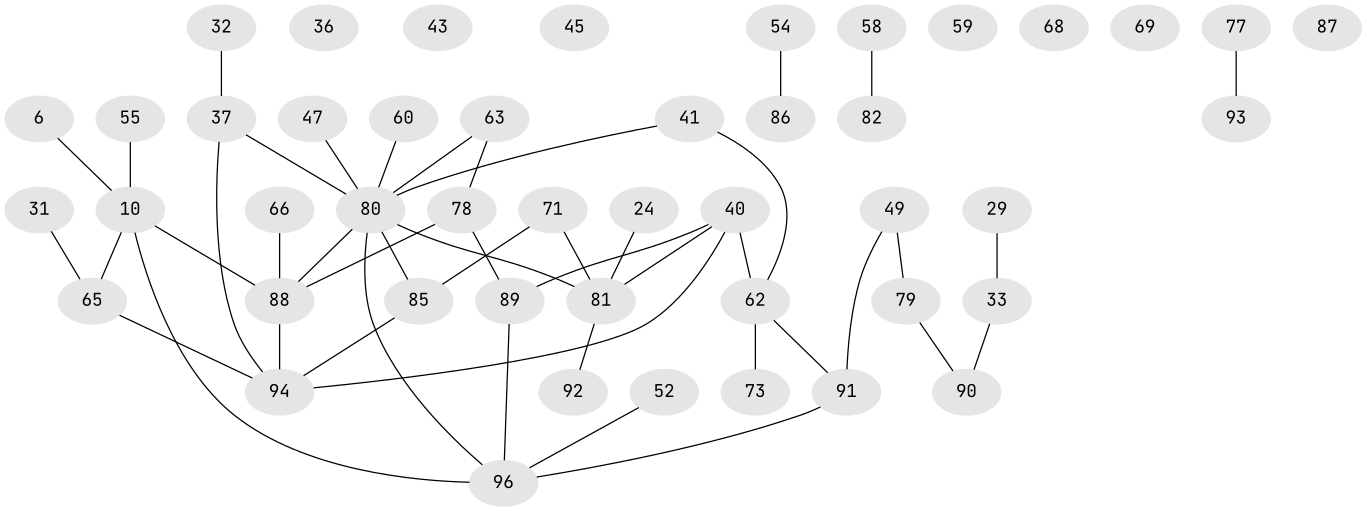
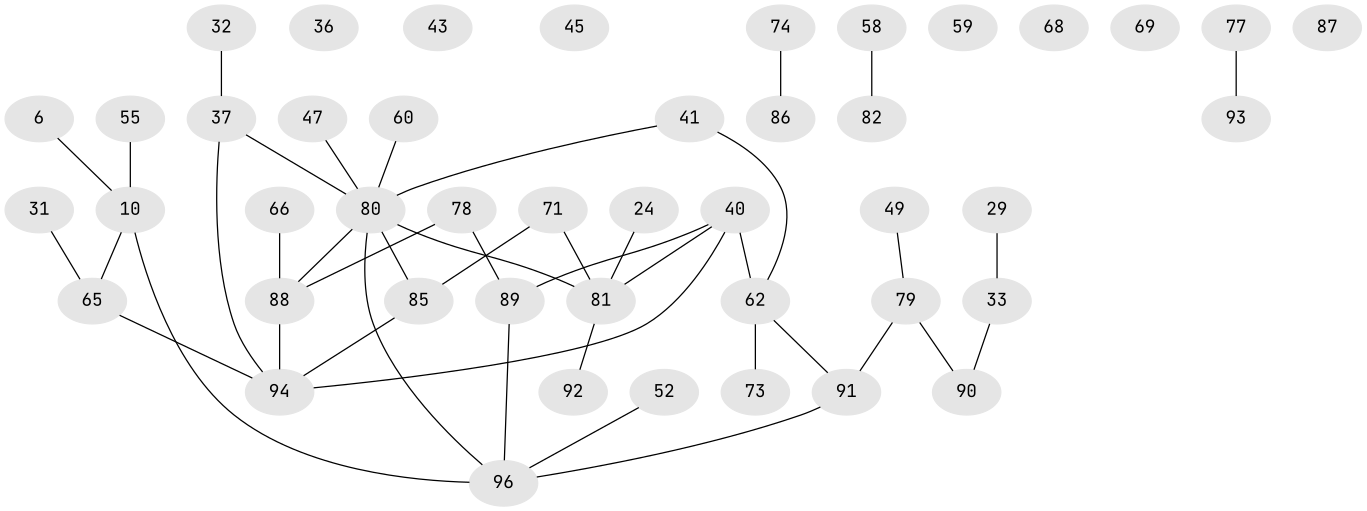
node "54": label "54" -> "74"
node "63": removed
edge "10" -- "88": removed
edge "49" -- "91": now "79" -- "91"
